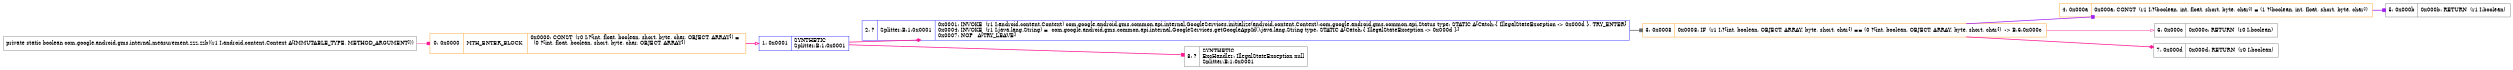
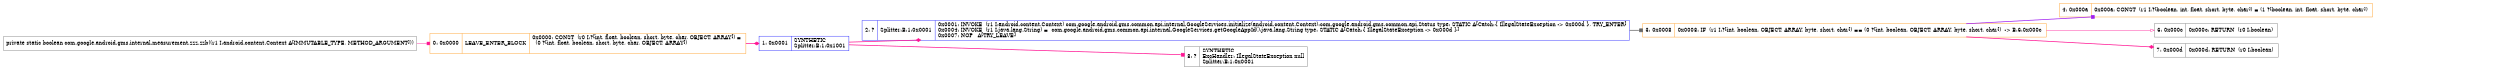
node "5: 0x000b": removed
node "0: 0x0000": text "MTH_ENTER_BLOCK" -> "LEAVE_ENTER_BLOCK"
edge "0: 0x0000" -> "1: 0x0001": arrowhead onormal -> diamond
node "1: 0x0001": text "Splitter:B:1:0x0001" -> "Splitter:B:1:0x1001"
